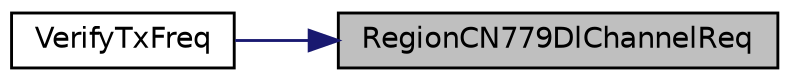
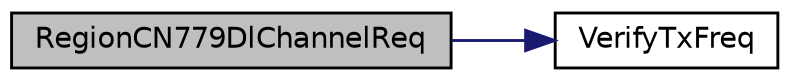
edge "VerifyTxFreq" -> "RegionCN779DlChannelReq": reversed
